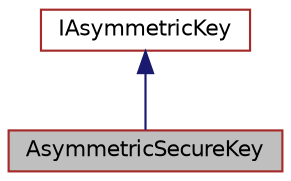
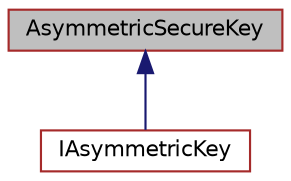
edge "AsymmetricSecureKey" -> "IAsymmetricKey": reversed
